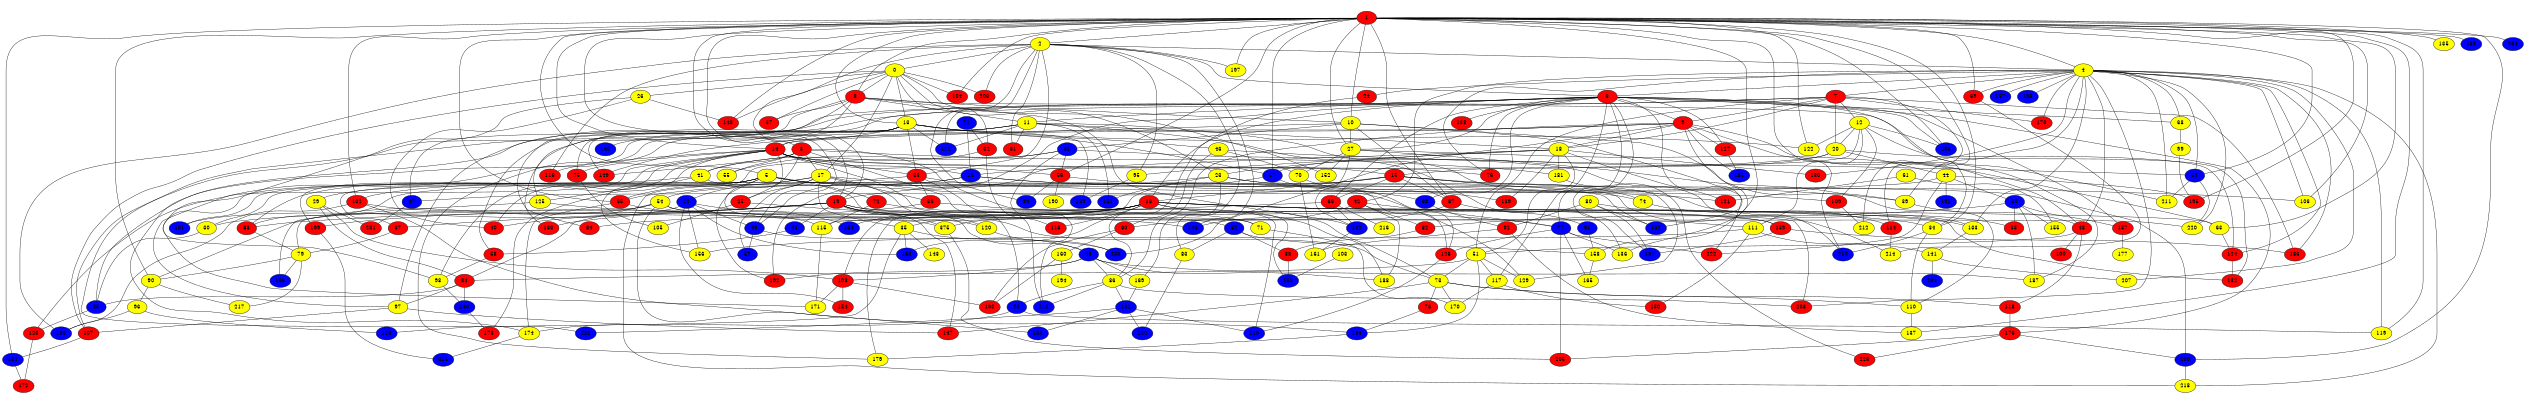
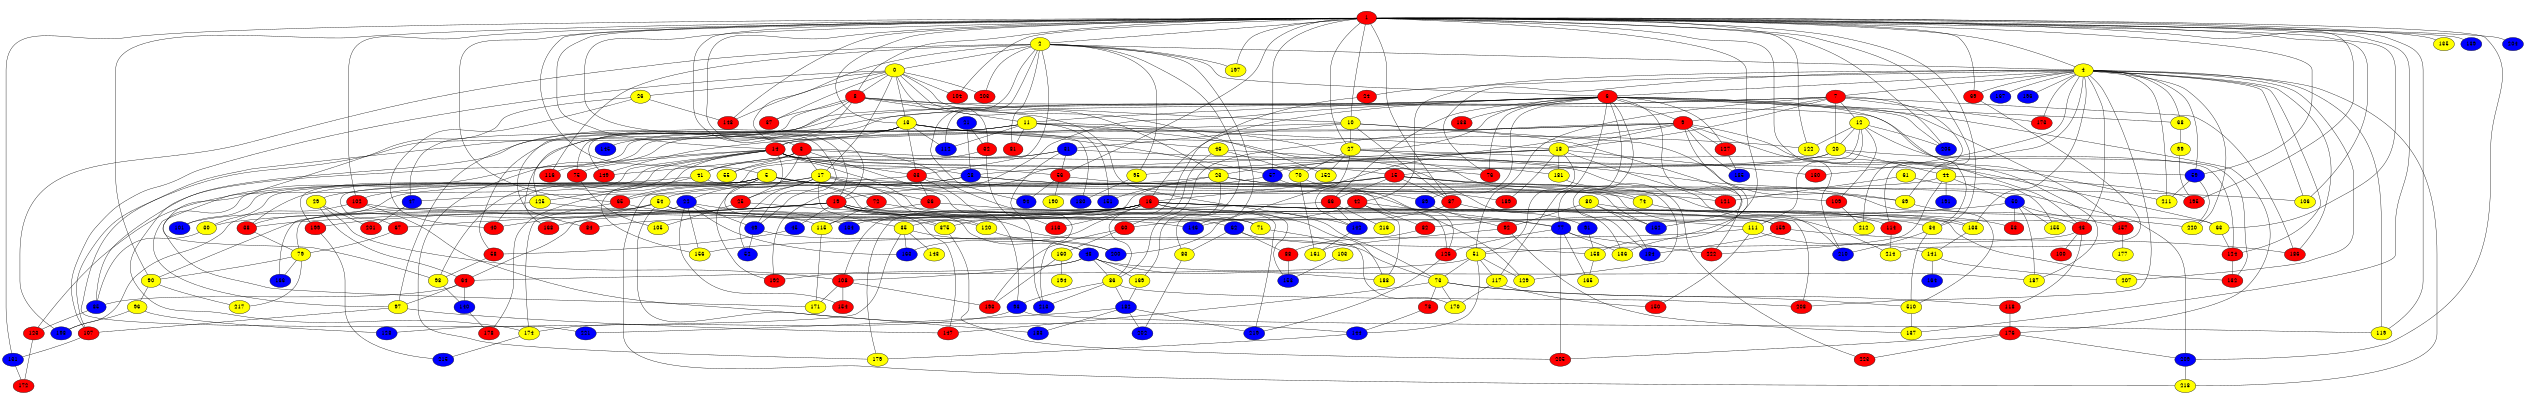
node "110": label "110" -> "510"
